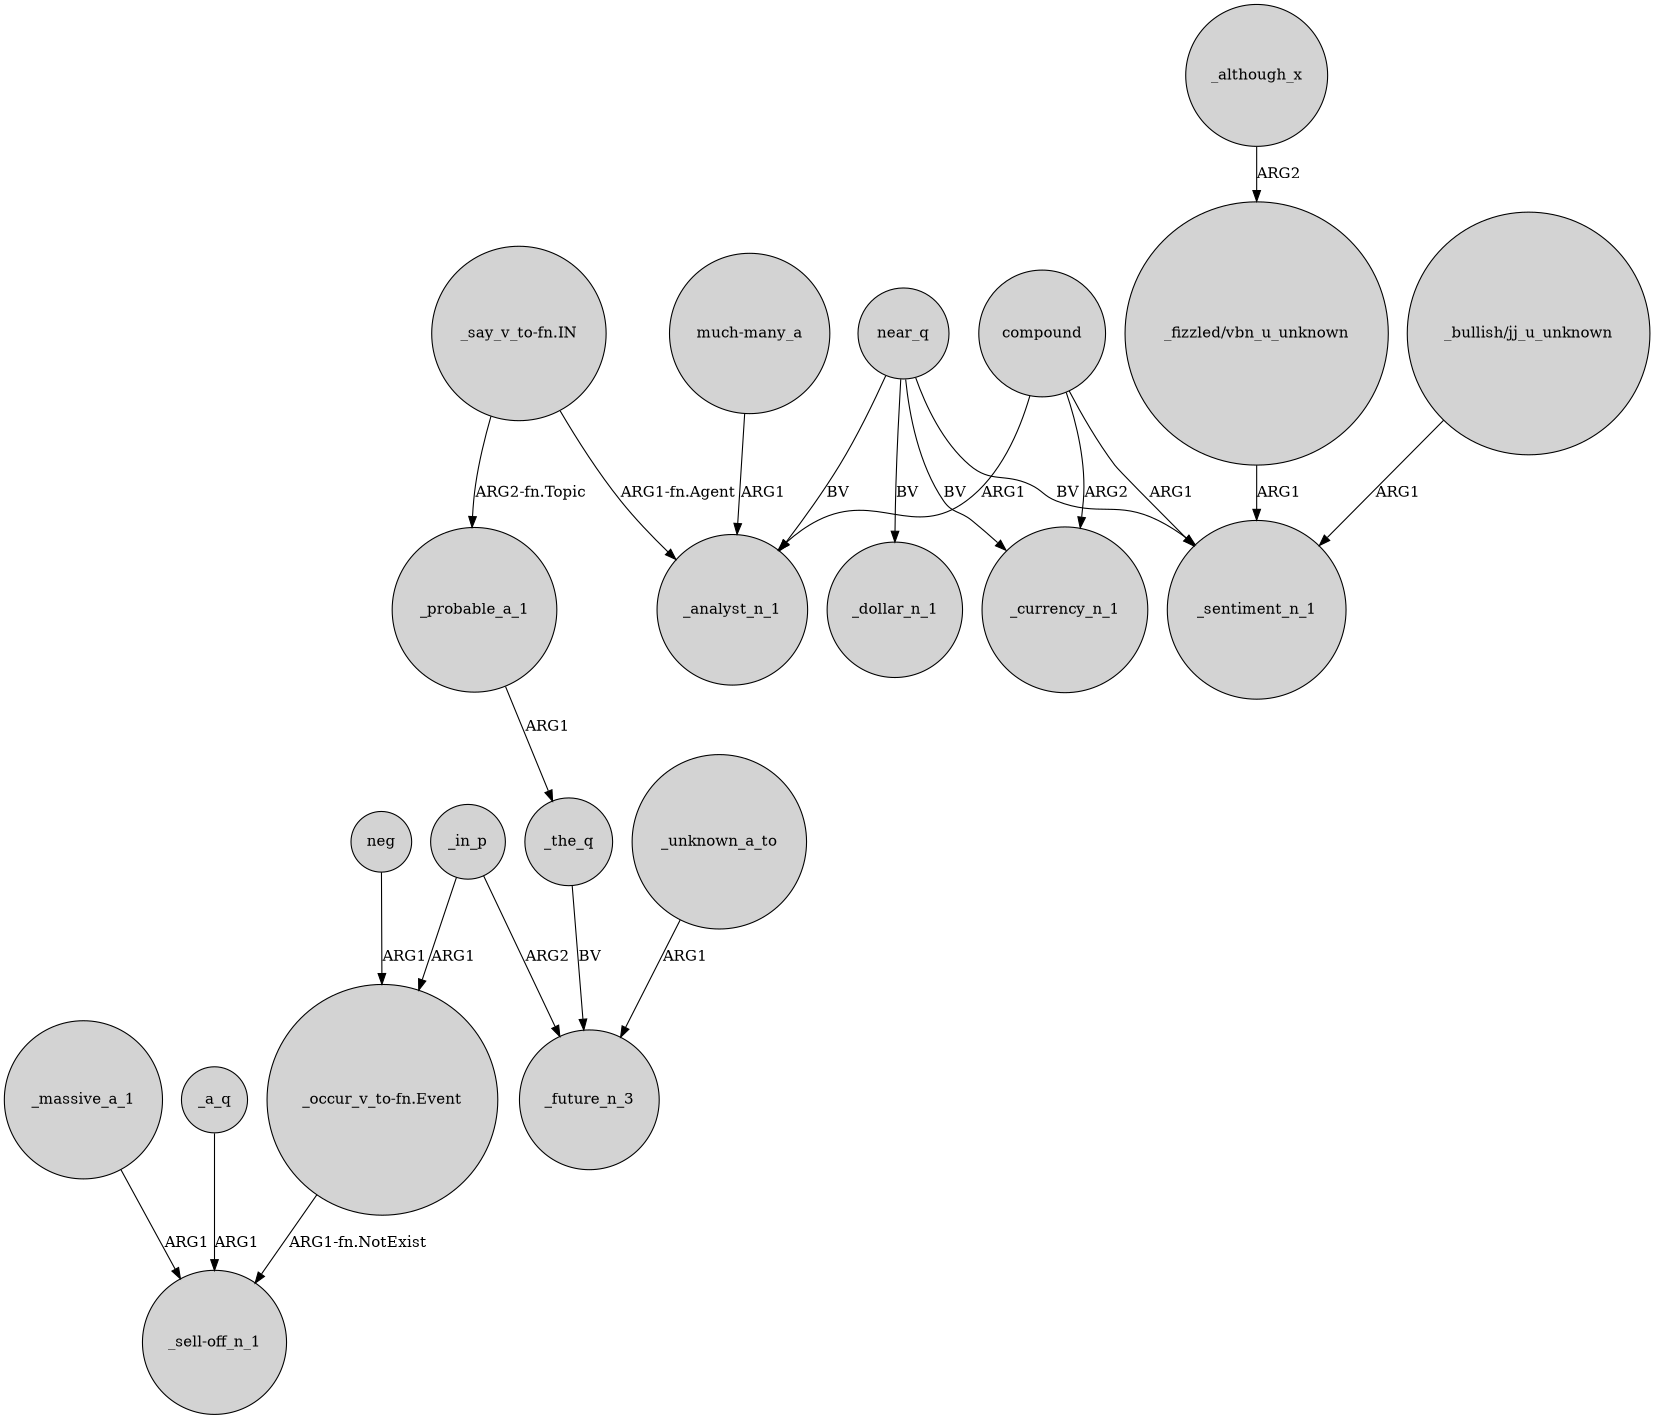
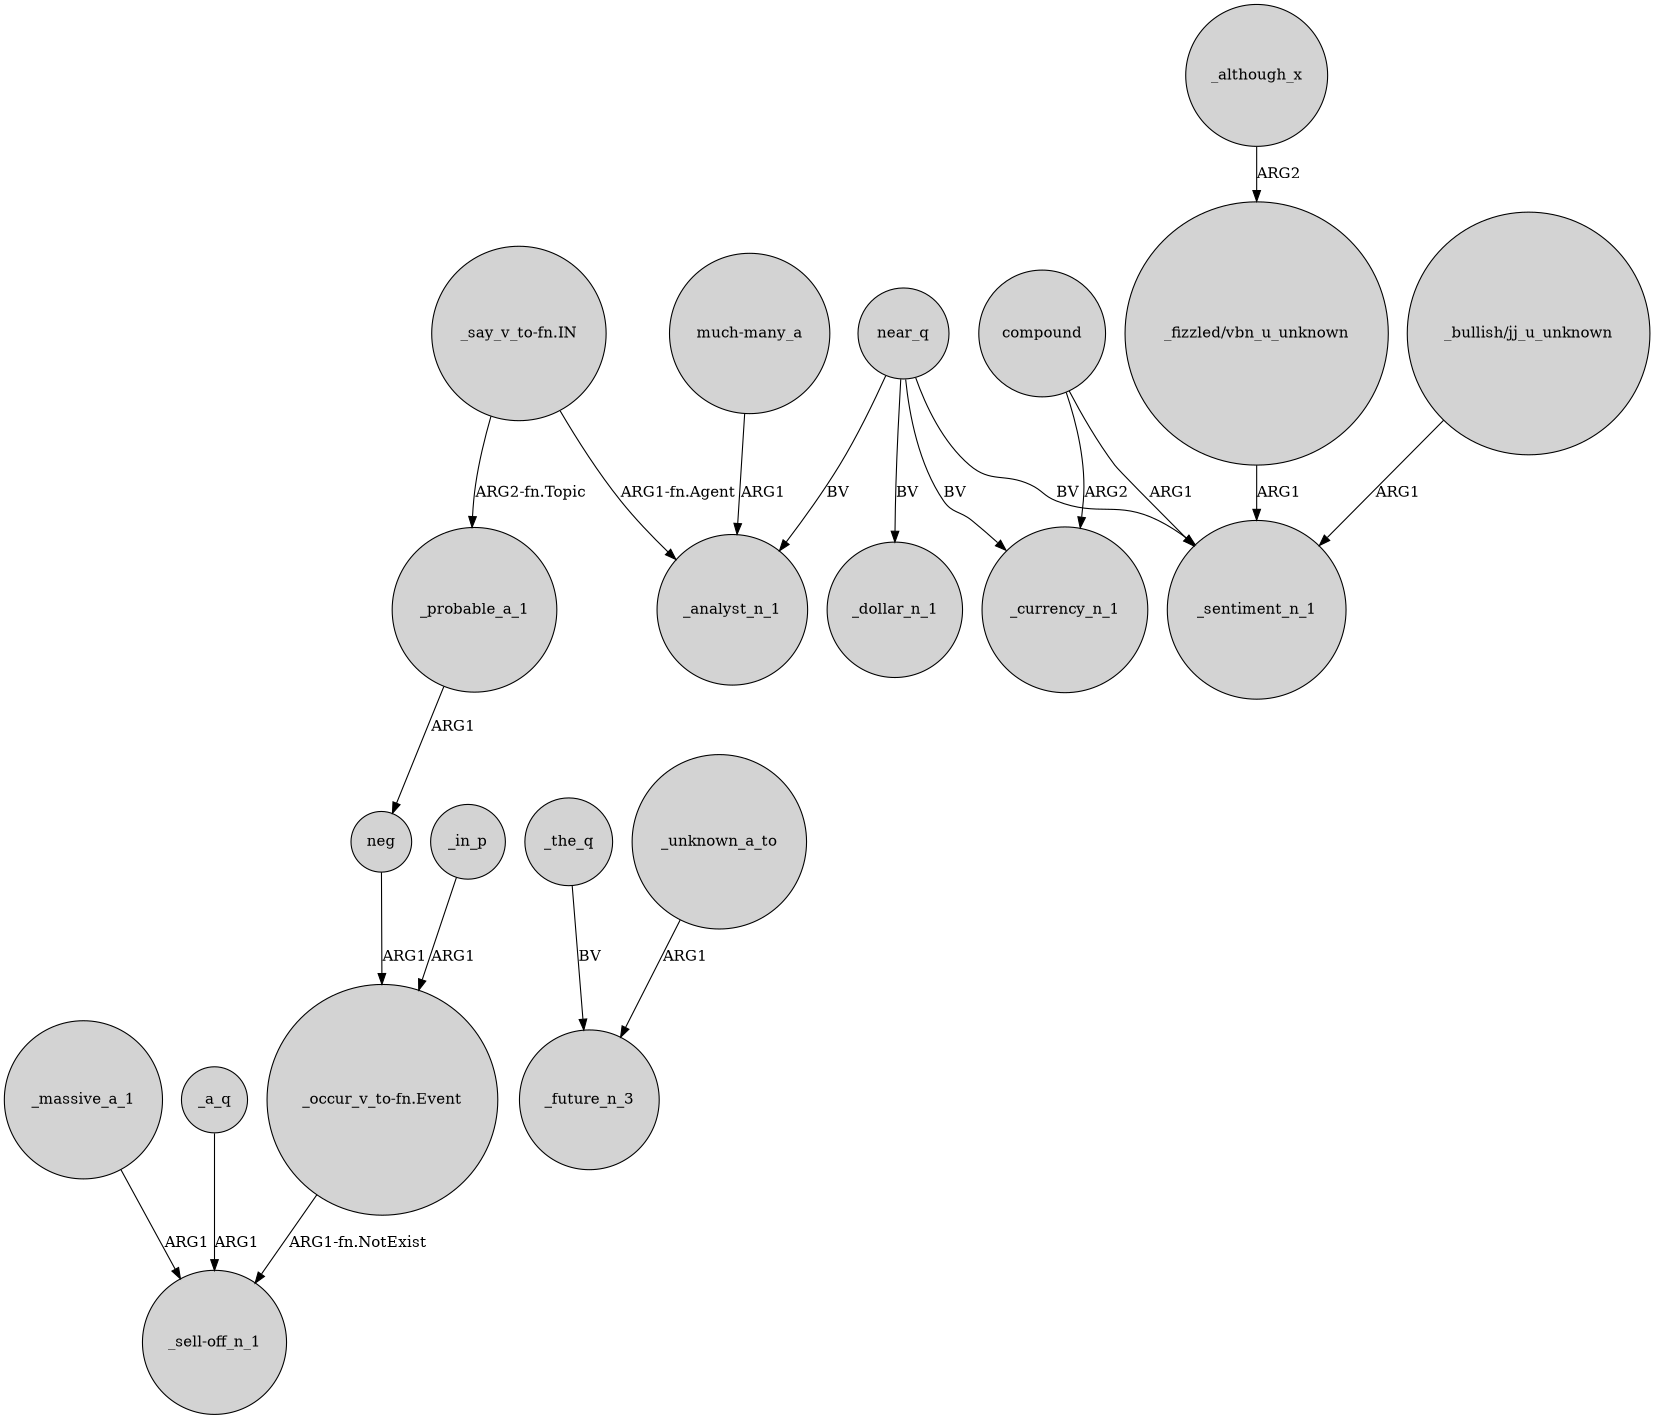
edge "compound" -> "_analyst_n_1": removed, label "ARG1"
edge "_probable_a_1" -> "_the_q": now "_probable_a_1" -> "neg"
edge "_in_p" -> "_future_n_3": removed, label "ARG2"
